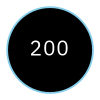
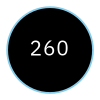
node "200": label "200" -> "260"
